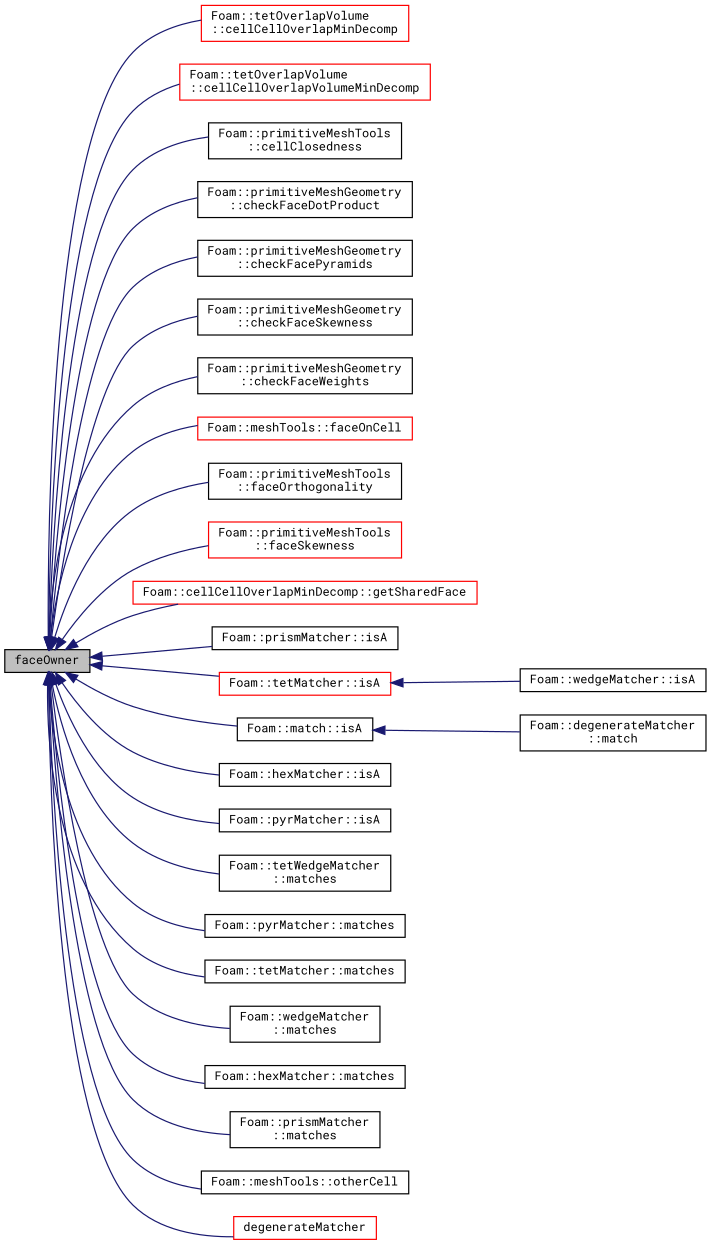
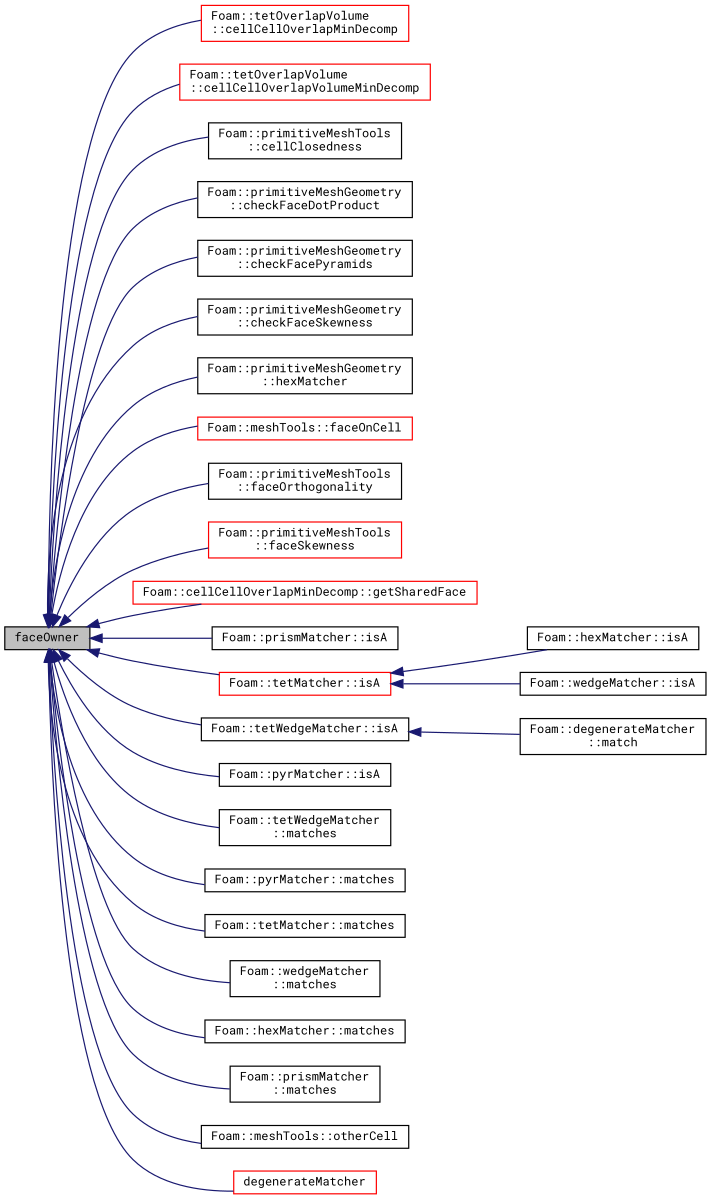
node "Foam::primitiveMeshGeometry ::checkFaceWeights": label "Foam::primitiveMeshGeometry ::checkFaceWeights" -> "Foam::primitiveMeshGeometry ::hexMatcher"
node "Foam::match::isA": label "Foam::match::isA" -> "Foam::tetWedgeMatcher::isA"
edge "Foam::hexMatcher::isA" -> "faceOwner": now "Foam::hexMatcher::isA" -> "Foam::tetMatcher::isA"
